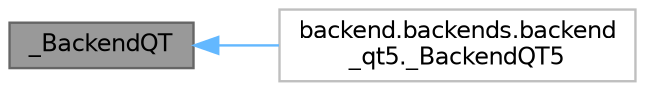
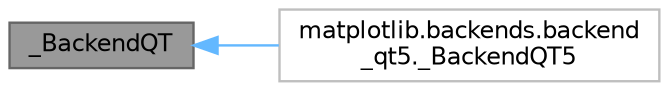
node "backend.backends.backend _qt5._BackendQT5": label "backend.backends.backend _qt5._BackendQT5" -> "matplotlib.backends.backend _qt5._BackendQT5"
